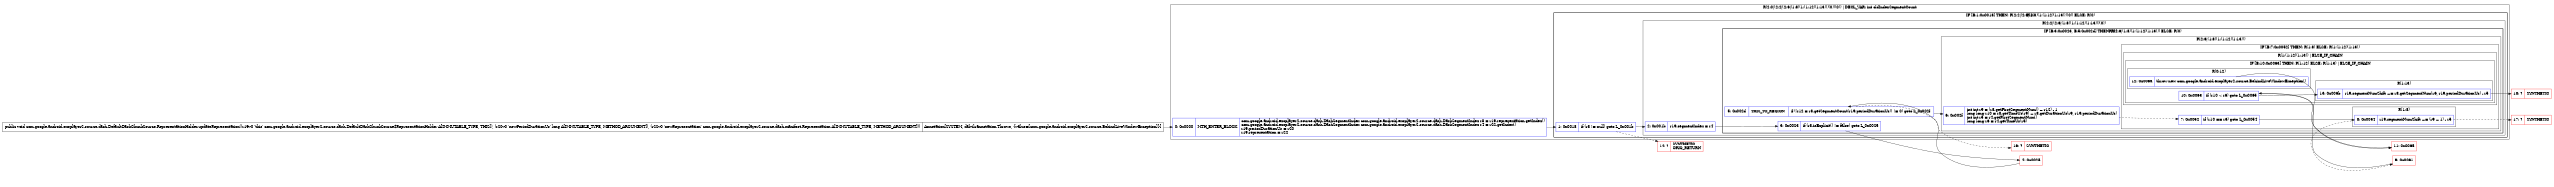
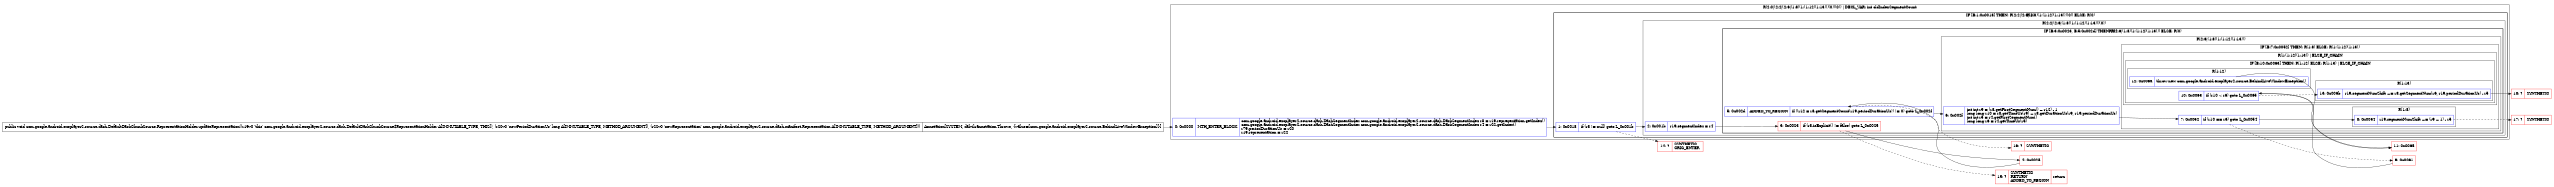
cluster "R(0:12)": label "R(0:12)" -> "R(1:12)"
edge "10: 0x0063" -> "13: 0x006b": style solid -> dashed
node "5: 0x002d": text "THIS_TO_REGION" -> "ADDED_TO_REGION"
edge "6: 0x002f" -> "7: 0x0052": style dashed -> solid
node "3: 0x0023": color blue -> red
node "0: 0x0000": text "r19.periodDurationUs = r20" -> "r79.periodDurationUs = r20"
node "14: ?": text "ORIG_RETURN" -> "ORIG_ENTER"
edge "8: 0x0054" -> "9: 0x0061": now "7: 0x0052" -> "9: 0x0061"
node "15: ?": added
